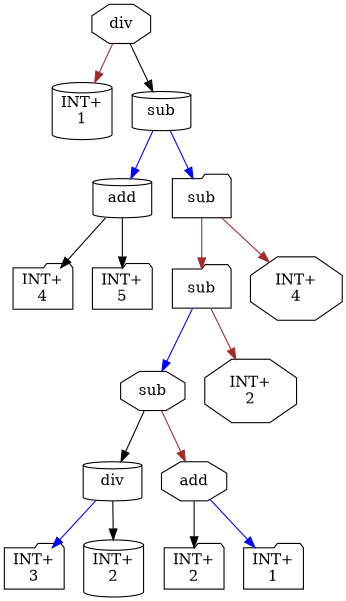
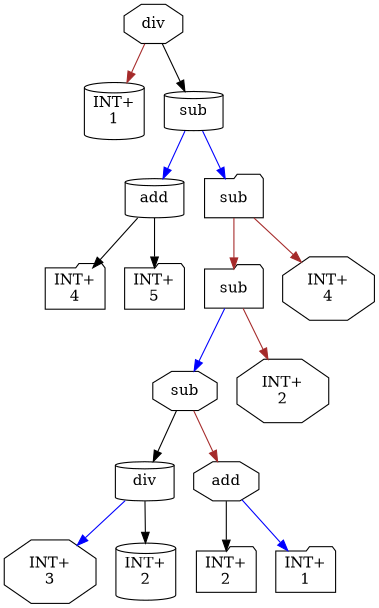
node "INT+ 3": shape folder -> octagon
